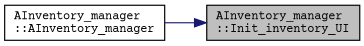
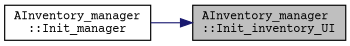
node "AInventory_manager ::AInventory_manager": label "AInventory_manager ::AInventory_manager" -> "AInventory_manager ::Init_manager"
